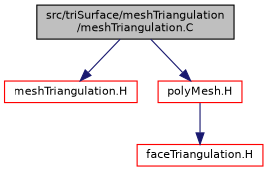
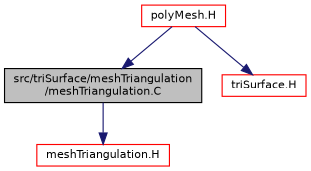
edge "src/triSurface/meshTriangulation /meshTriangulation.C" -> "polyMesh.H": reversed
node "faceTriangulation.H": label "faceTriangulation.H" -> "triSurface.H"
